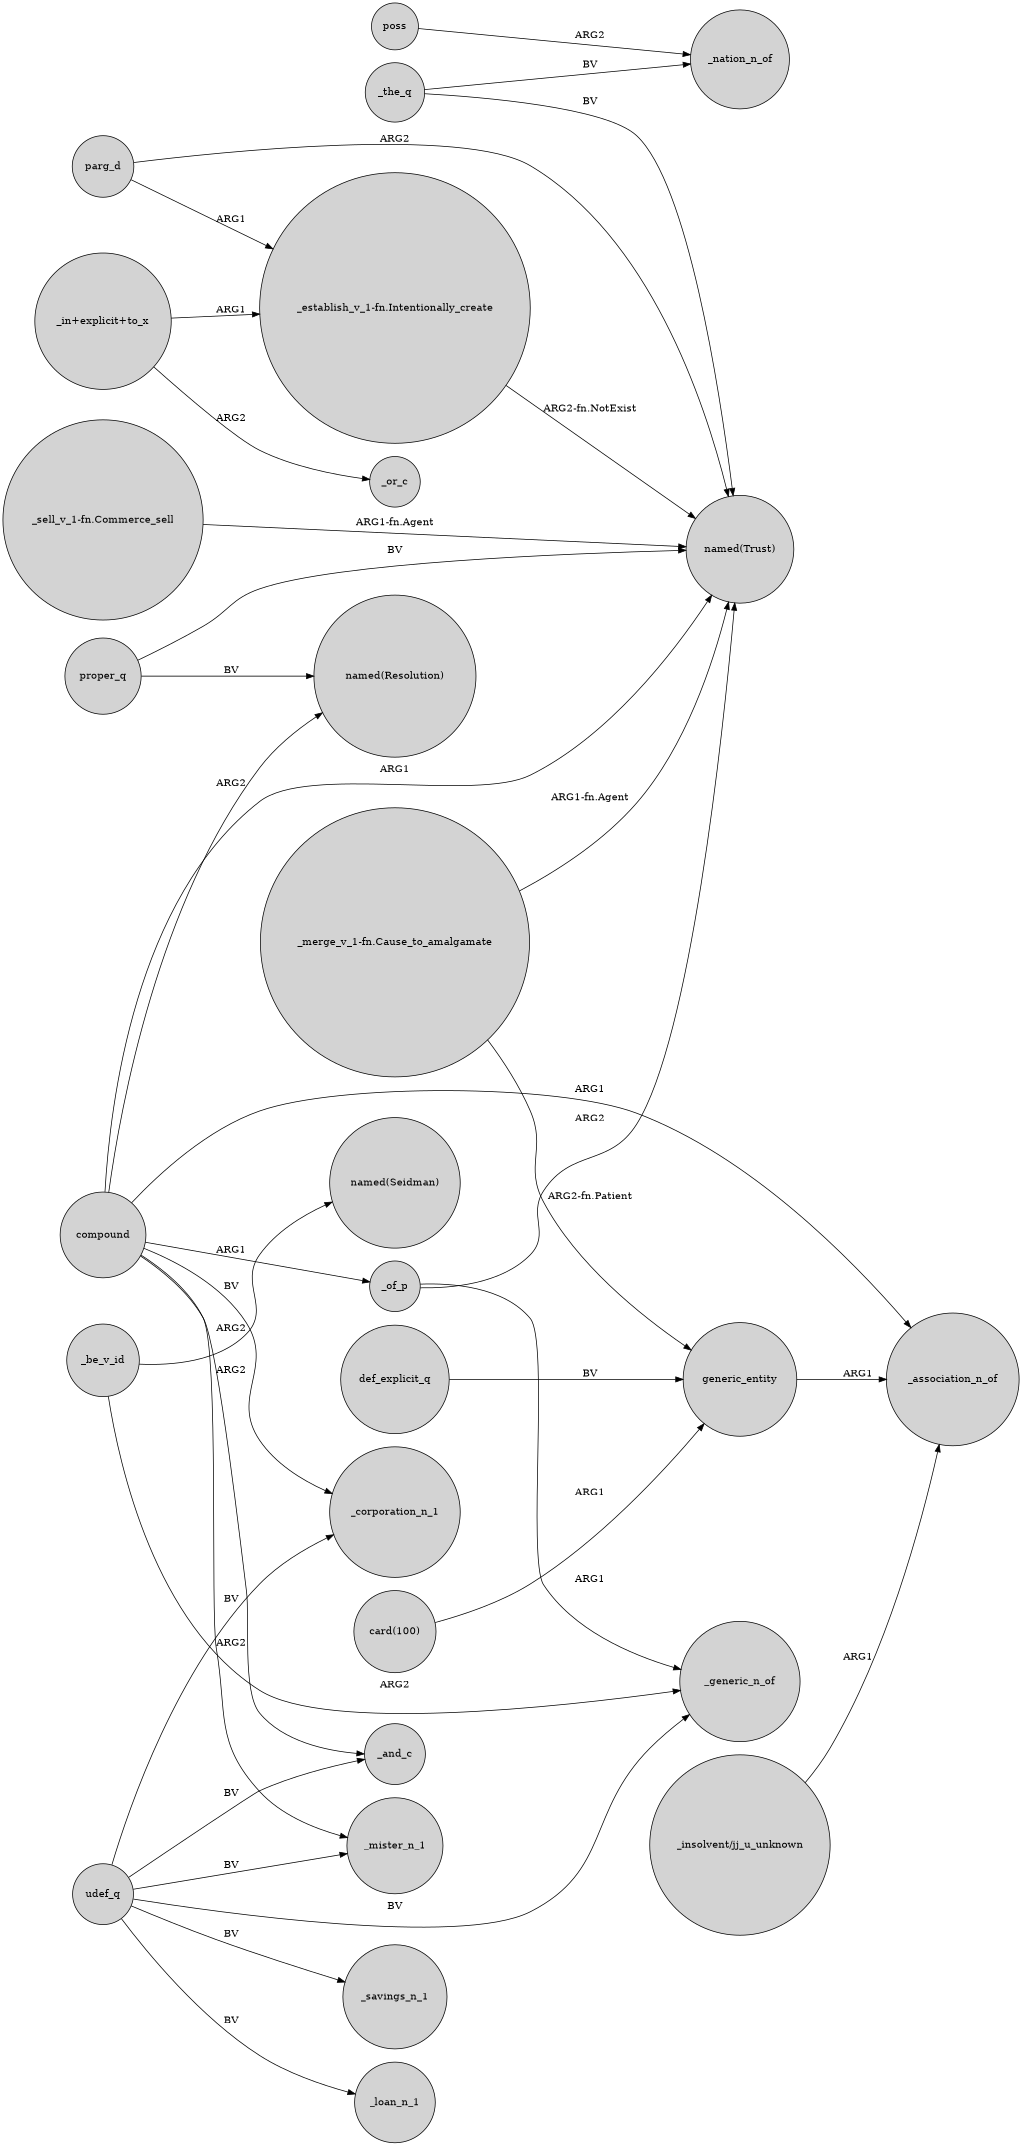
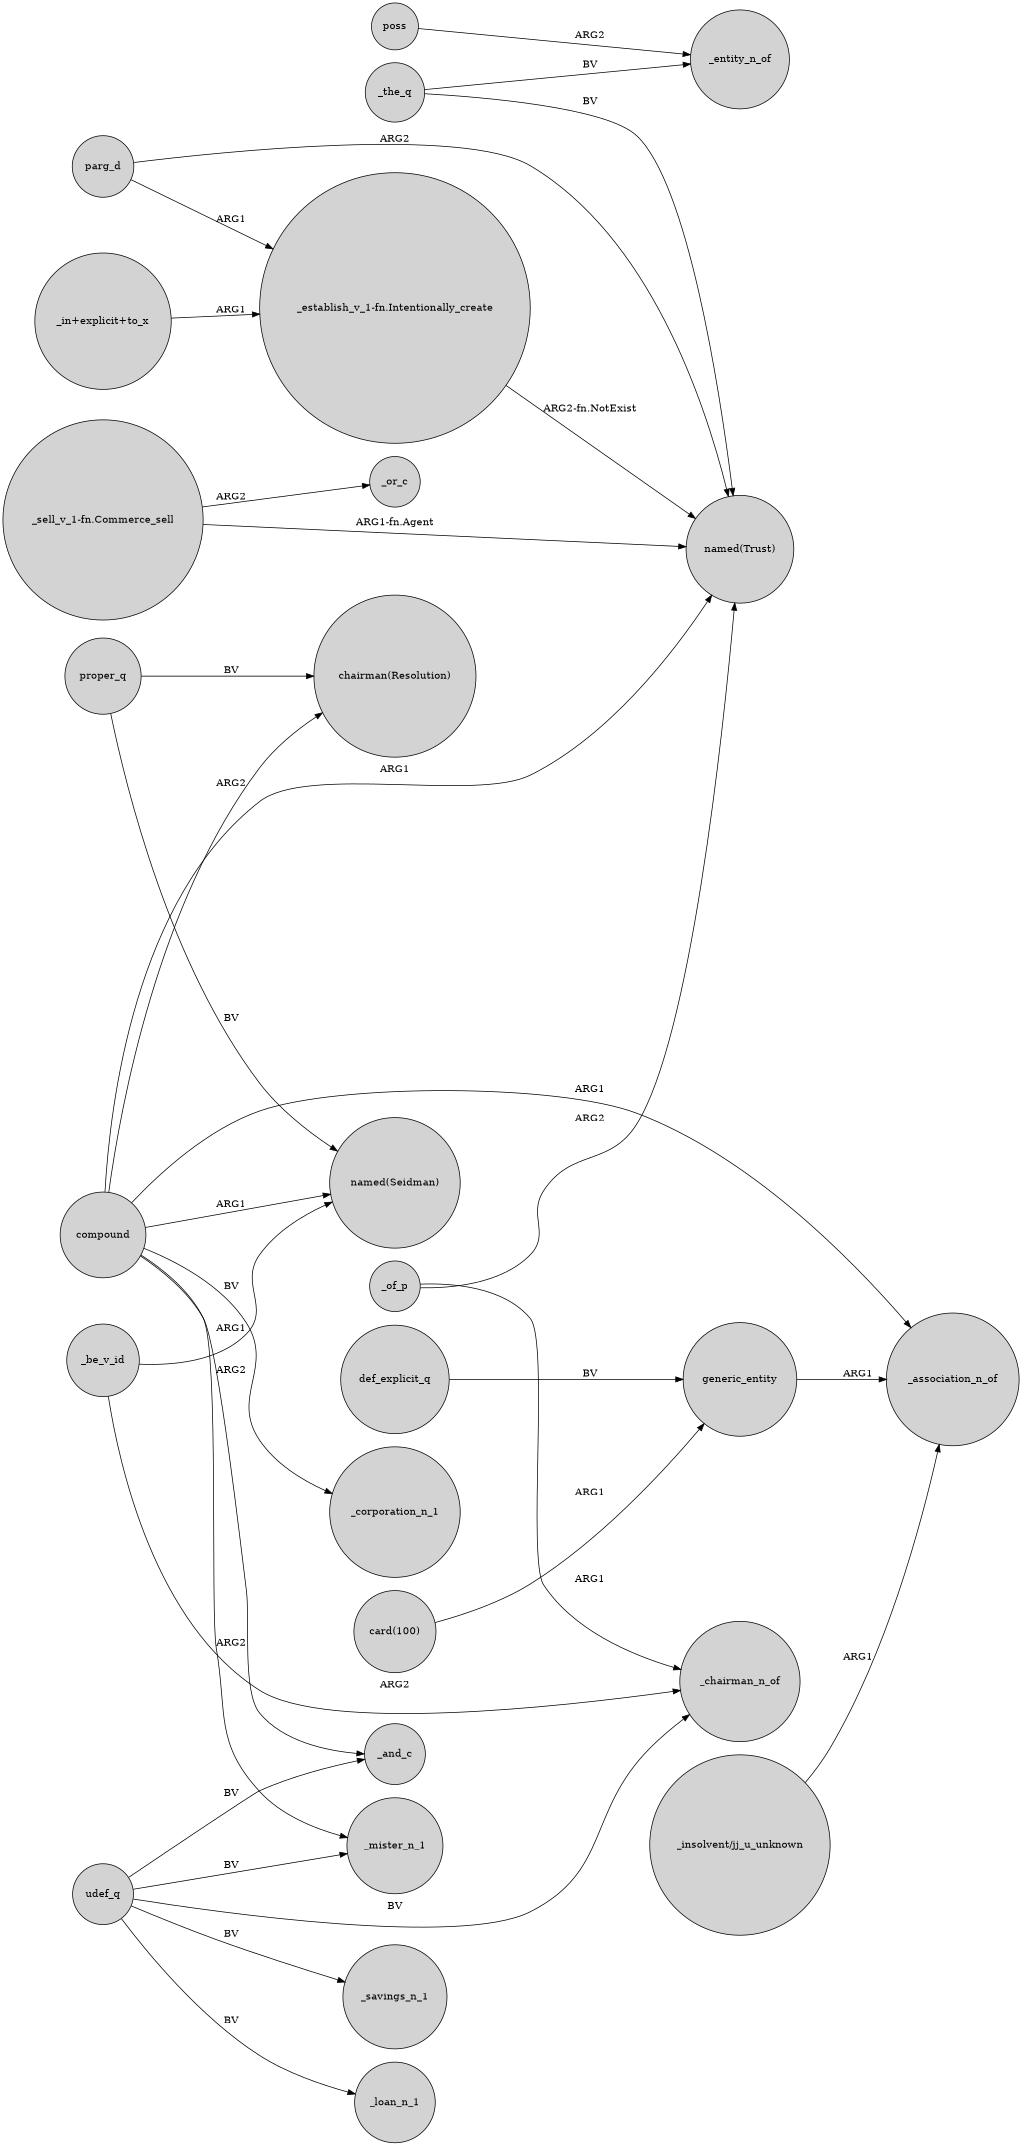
node "_nation_n_of": label "_nation_n_of" -> "_entity_n_of"
edge "_in+explicit+to_x" -> "_or_c": now "_sell_v_1-fn.Commerce_sell" -> "_or_c"
edge "proper_q" -> "named(Trust)": now "proper_q" -> "named(Seidman)"
node "named(Resolution)": label "named(Resolution)" -> "chairman(Resolution)"
node "_merge_v_1-fn.Cause_to_amalgamate": removed
edge "compound" -> "_of_p": now "compound" -> "named(Seidman)"
edge "_be_v_id" -> "named(Seidman)": label "ARG2" -> "ARG1"
edge "udef_q" -> "_corporation_n_1": removed, label "BV"
node "_generic_n_of": label "_generic_n_of" -> "_chairman_n_of"
